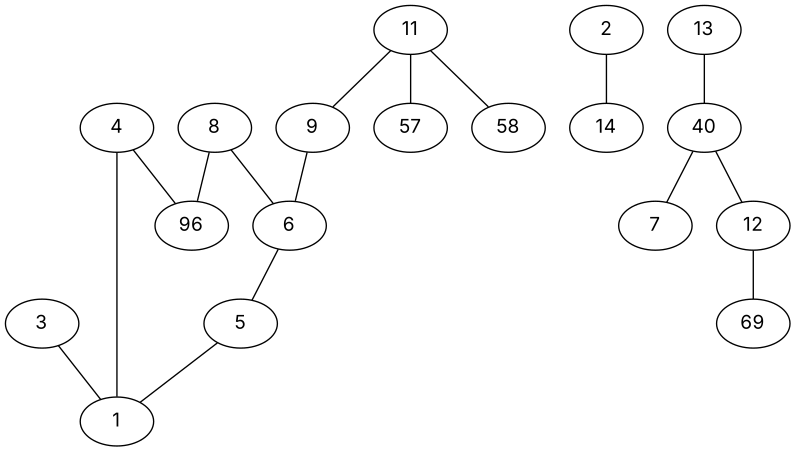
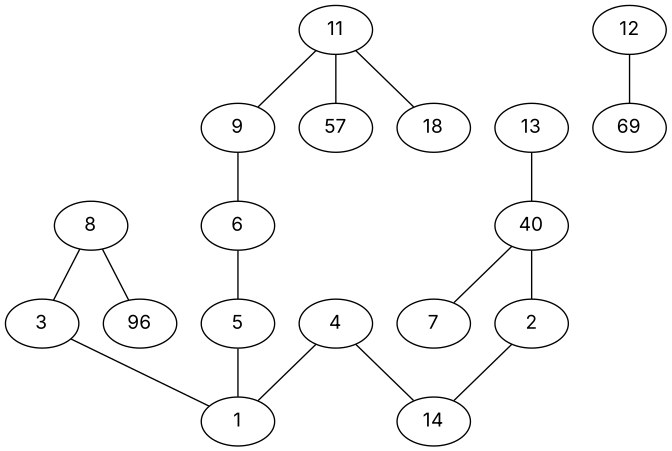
node "58": label "58" -> "18"
edge "4" -- "96": now "4" -- "14"
edge "8" -- "6": now "8" -- "3"
edge "40" -- "12": now "40" -- "2"
